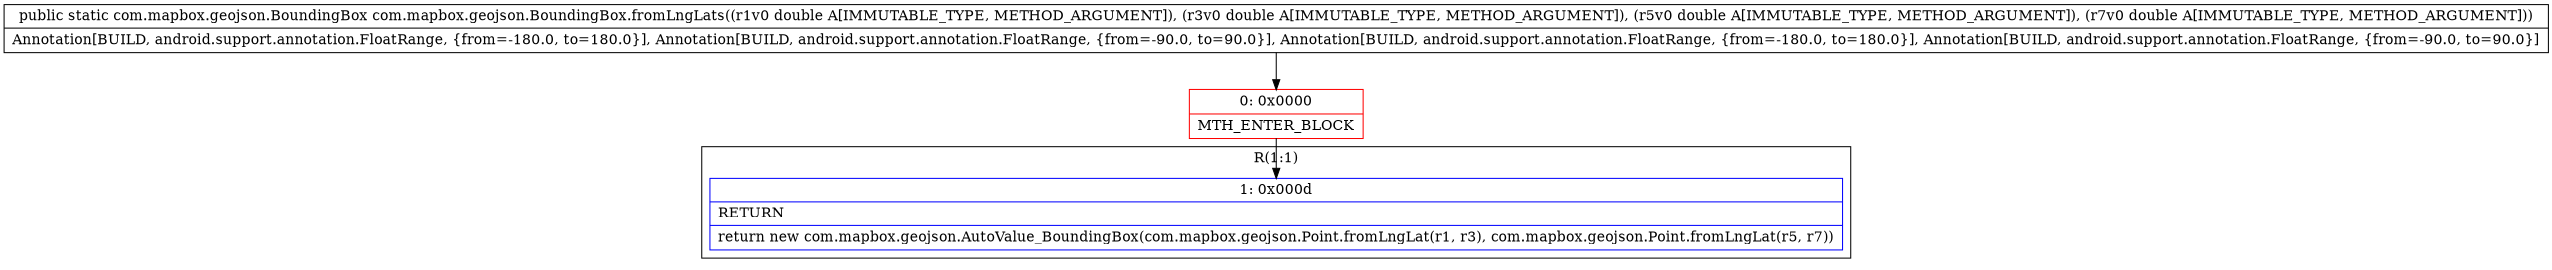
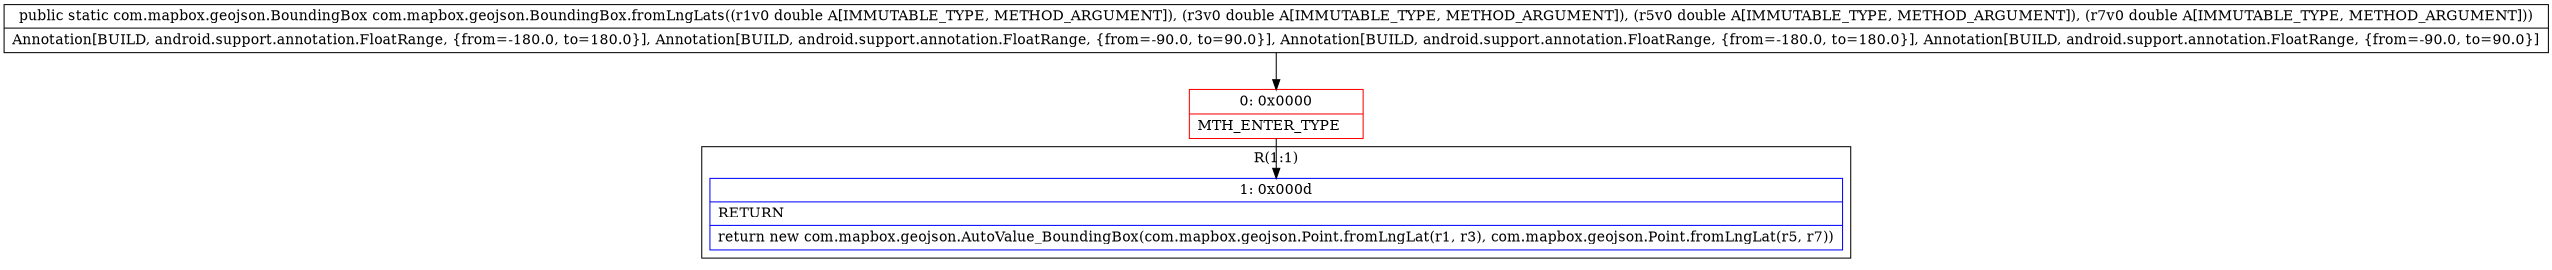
node "0: 0x0000": text "MTH_ENTER_BLOCK" -> "MTH_ENTER_TYPE"
